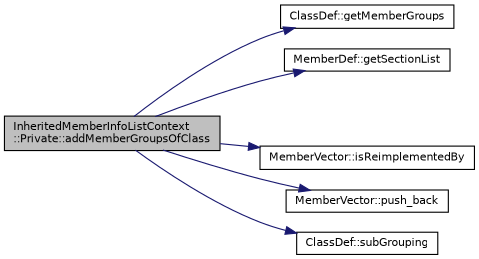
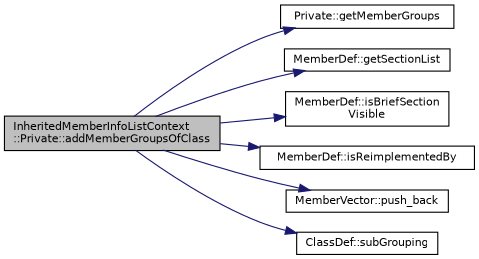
node "ClassDef::getMemberGroups": label "ClassDef::getMemberGroups" -> "Private::getMemberGroups"
node "MemberDef::isBriefSection Visible": added
node "MemberVector::isReimplementedBy": label "MemberVector::isReimplementedBy" -> "MemberDef::isReimplementedBy"
